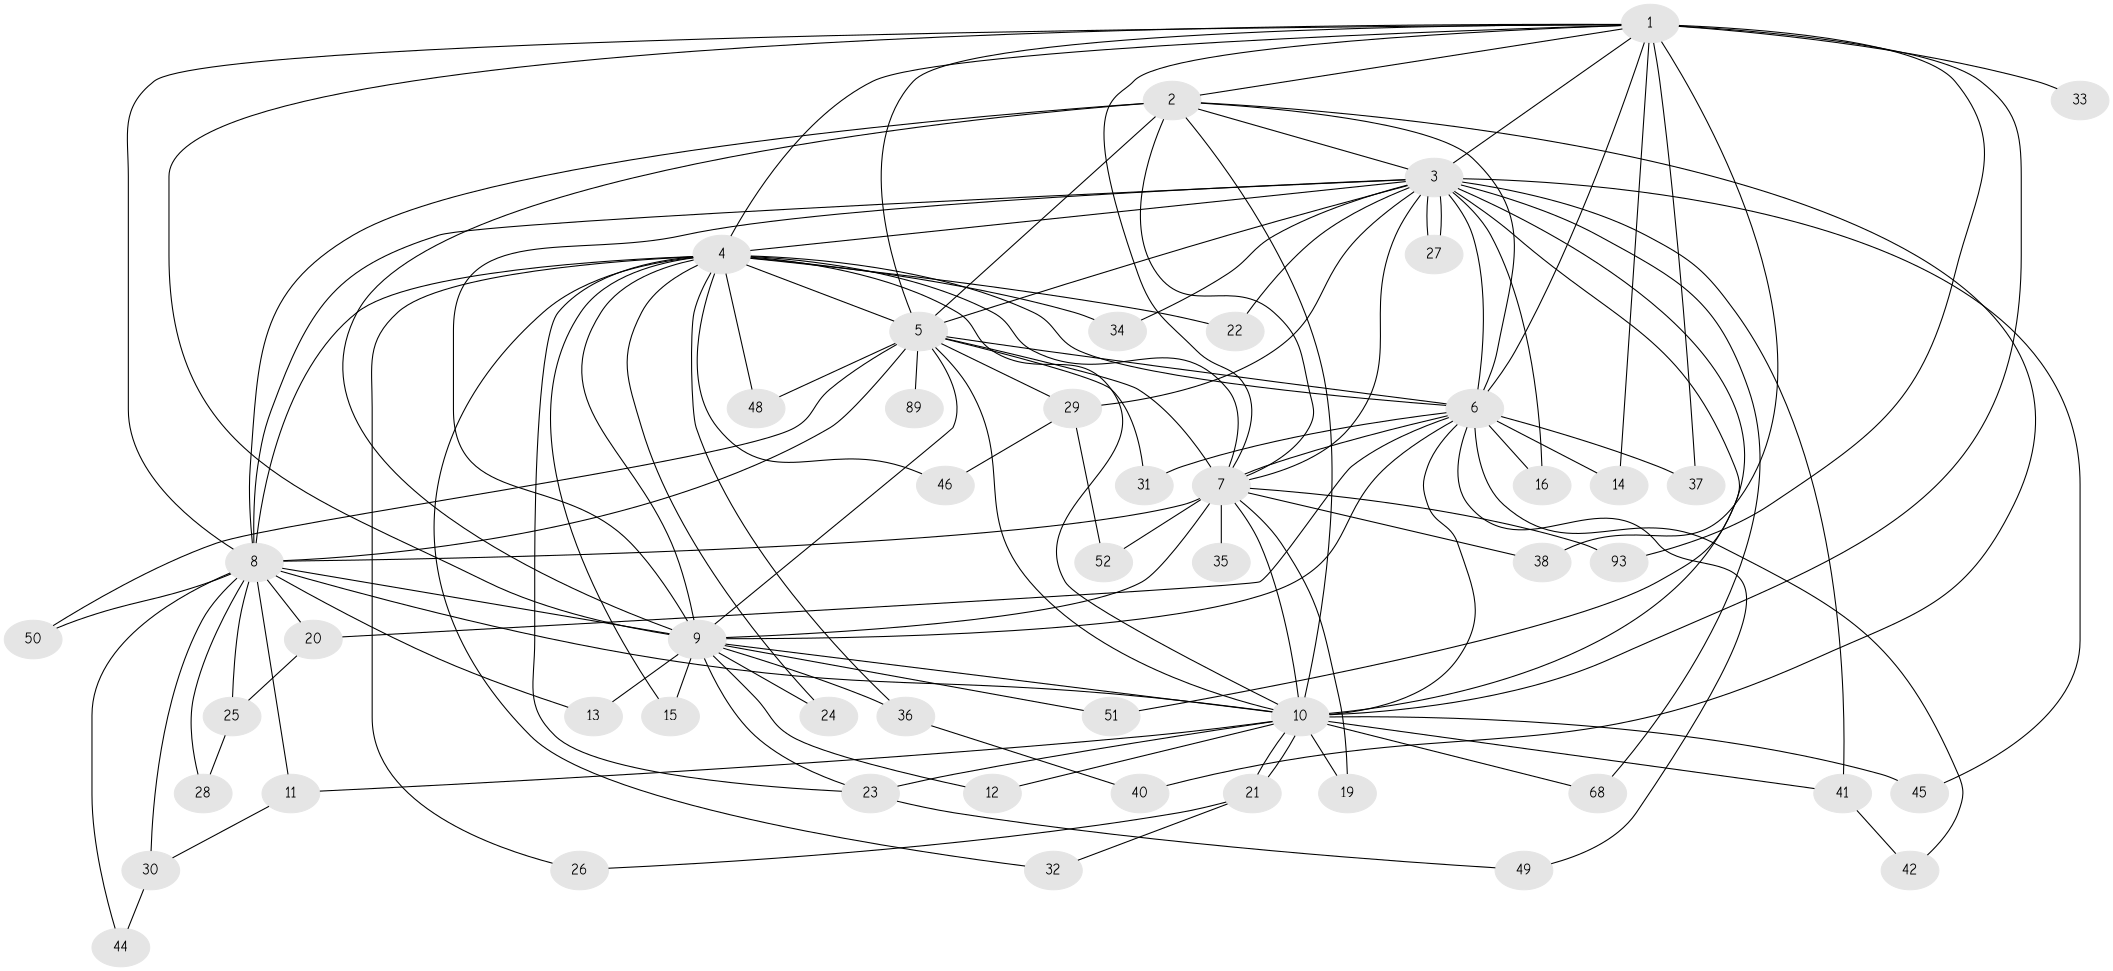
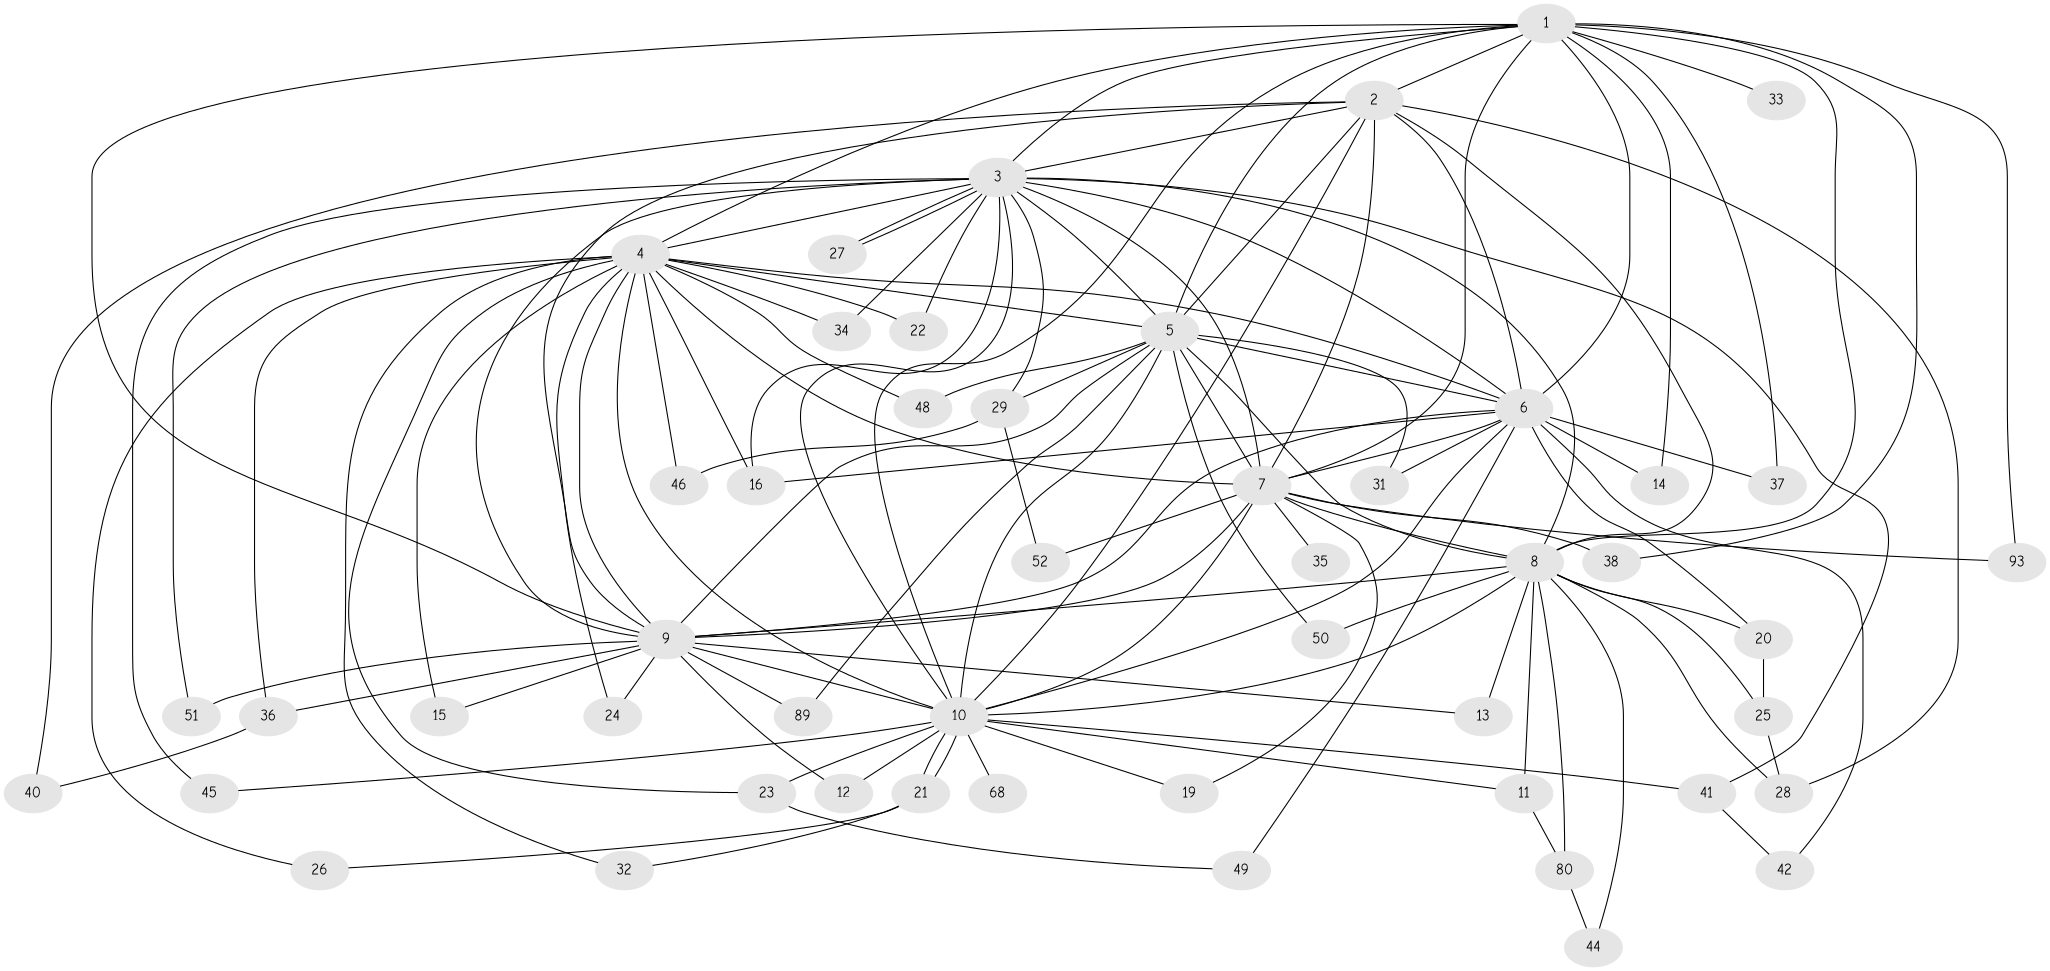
edge "4" -- "8": now "4" -- "16"
edge "2" -- "28": added
edge "3" -- "68": removed
edge "9" -- "23": now "9" -- "89"
node "30": label "30" -> "80"
